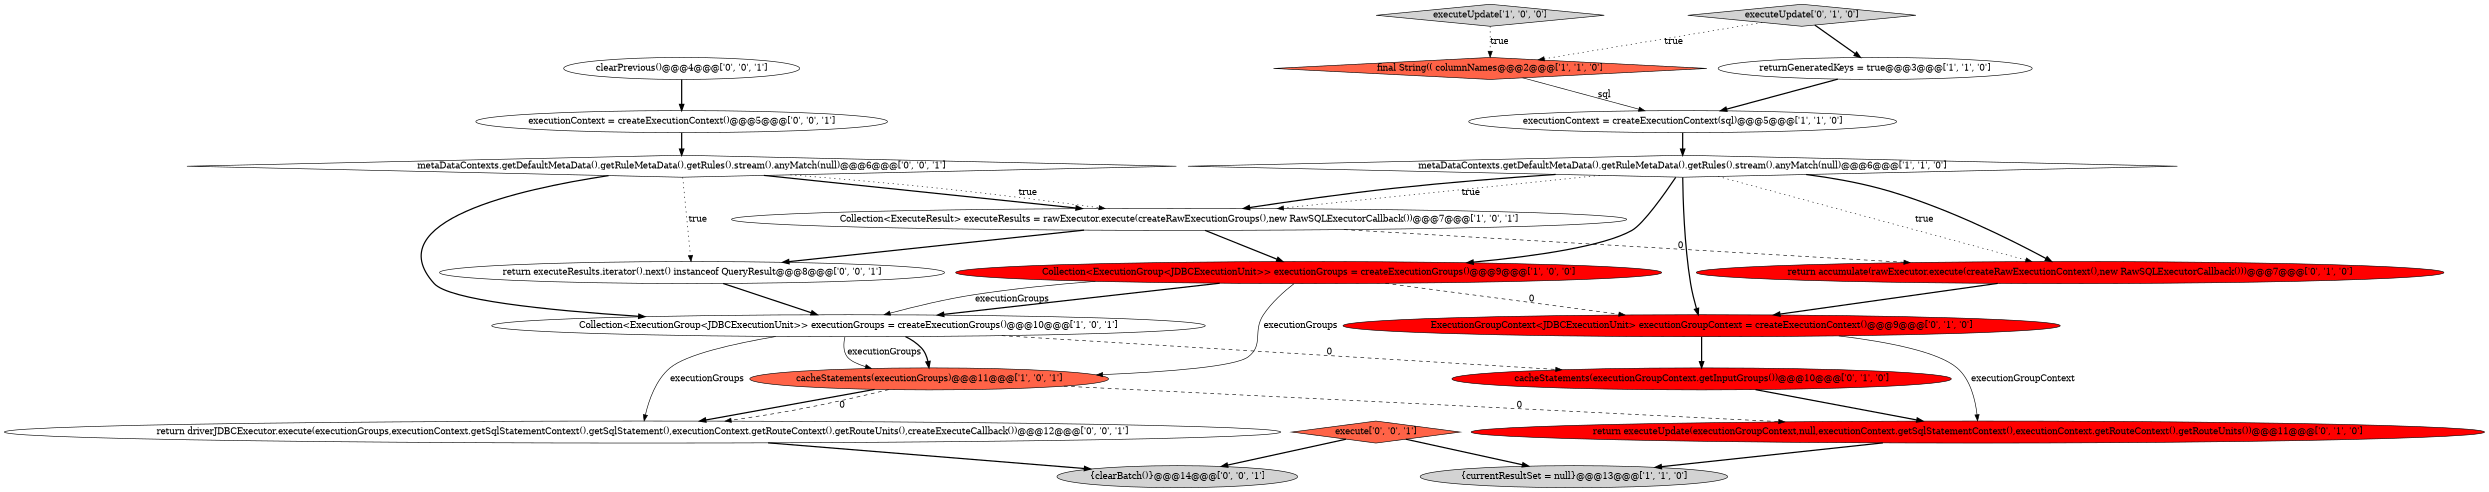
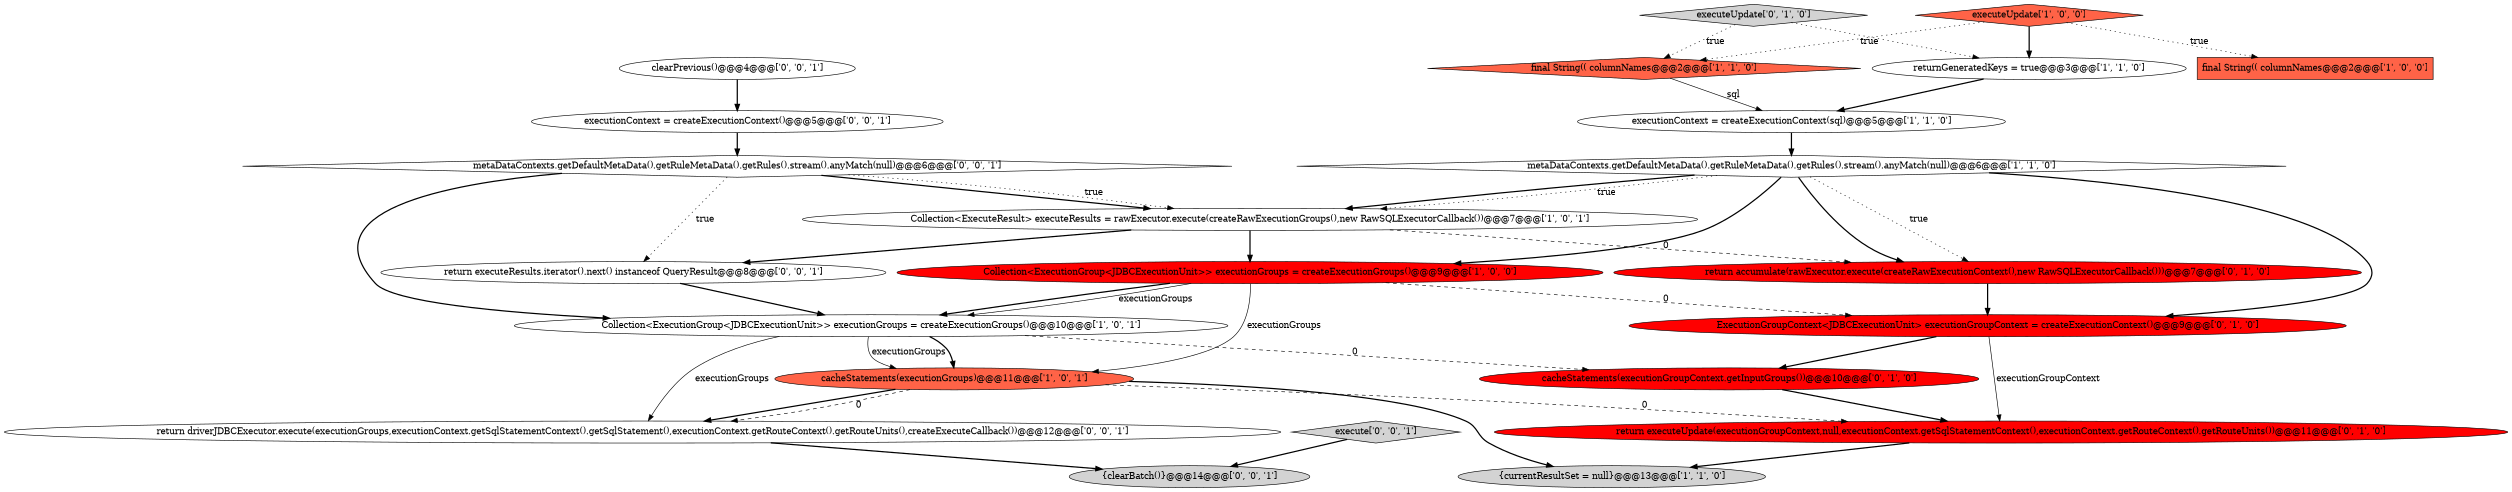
node "executeUpdate['1', '0', '0']": fillcolor lightgray -> tomato
edge "executeUpdate['0', '1', '0']" -> "returnGeneratedKeys = true@@@3@@@['1', '1', '0']": style bold -> dotted
edge "executeUpdate['1', '0', '0']" -> "returnGeneratedKeys = true@@@3@@@['1', '1', '0']": added
node "final String(( columnNames@@@2@@@['1', '0', '0']": added
node "execute['0', '0', '1']": fillcolor tomato -> lightgray
edge "execute['0', '0', '1']" -> "{currentResultSet = null}@@@13@@@['1', '1', '0']": now "cacheStatements(executionGroups)@@@11@@@['1', '0', '1']" -> "{currentResultSet = null}@@@13@@@['1', '1', '0']"
